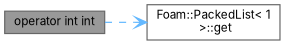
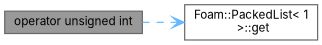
node "operator int int": label "operator int int" -> "operator unsigned int"
